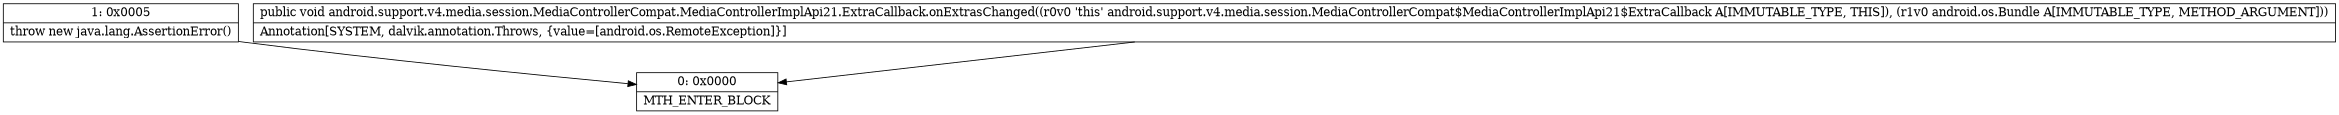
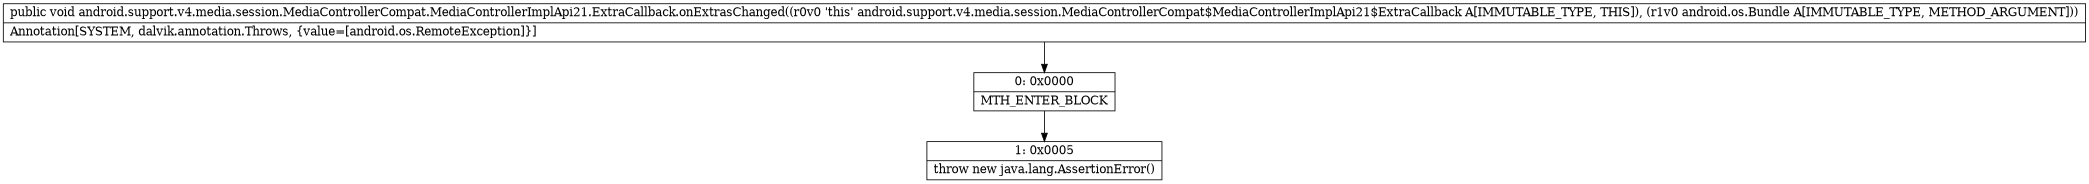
edge "1: 0x0005" -> "0: 0x0000": reversed
